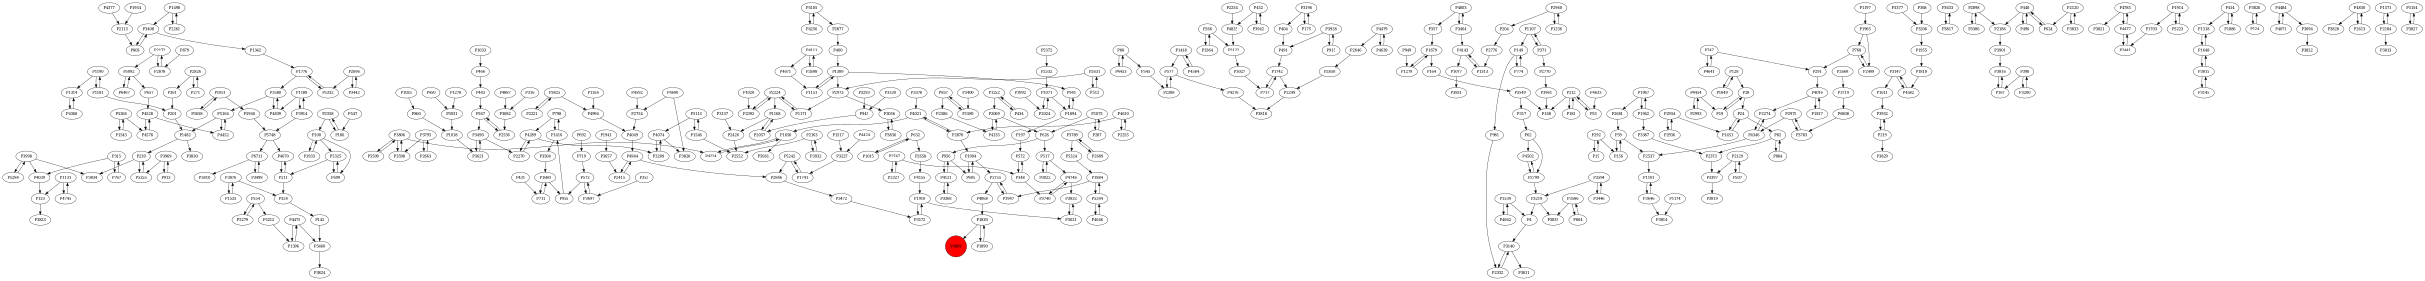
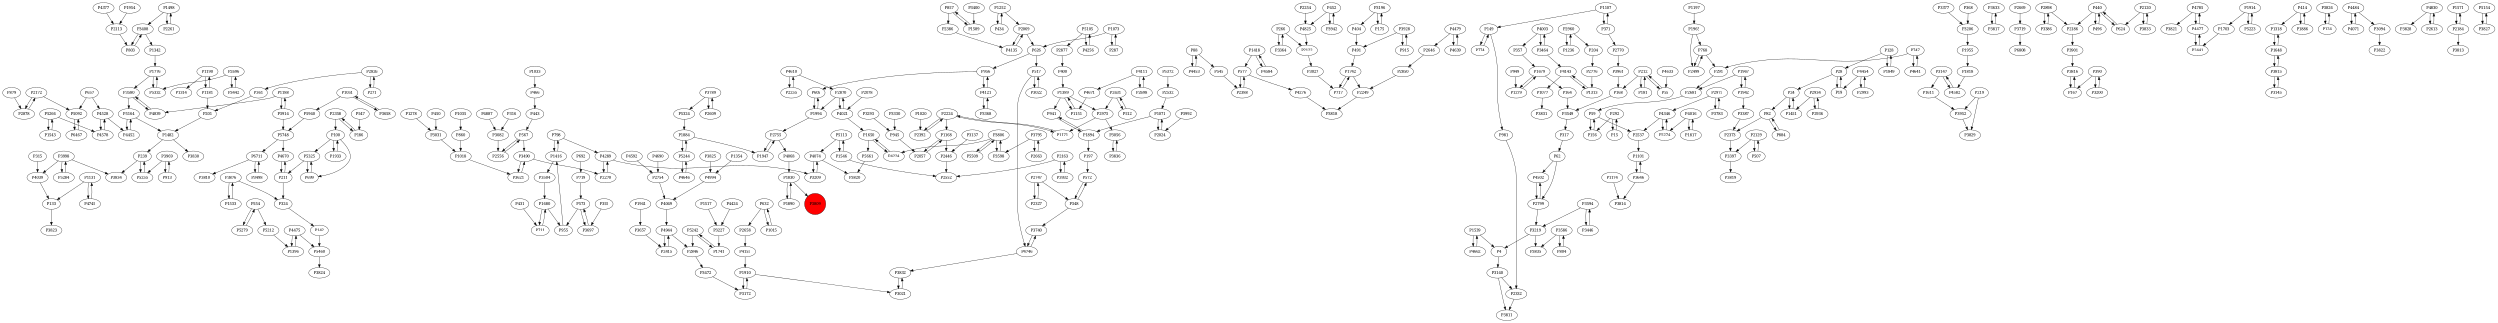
edge "P5092" -> "P657": reversed
edge "P291" -> "P4016": now "P291" -> "P2681"
edge "P3549" -> "P168": reversed
node "P4368": removed
node "P2221": removed
edge "P4690" -> "P3820": now "P5661" -> "P3820"
edge "P3952" -> "P219": now "P3952" -> "P3829"
edge "P6808" -> "P3783": removed
node "P2426": label "P2426" -> "P2446"
node "P767": removed
edge "P2332" -> "P3140": now "P2332" -> "P3811"
